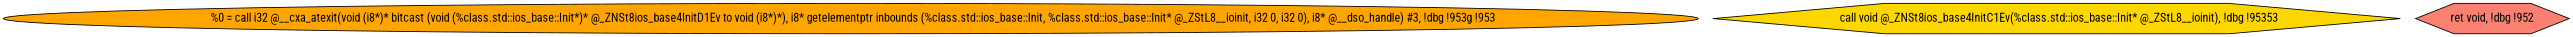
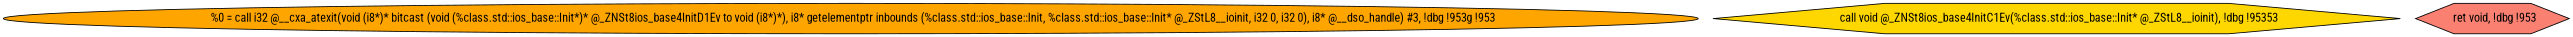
node "ret void, !dbg !952": label "ret void, !dbg !952" -> "ret void, !dbg !953"
